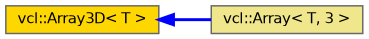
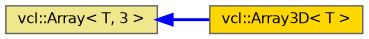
edge "vcl::Array< T, 3 >" -> "vcl::Array3D< T >": reversed
